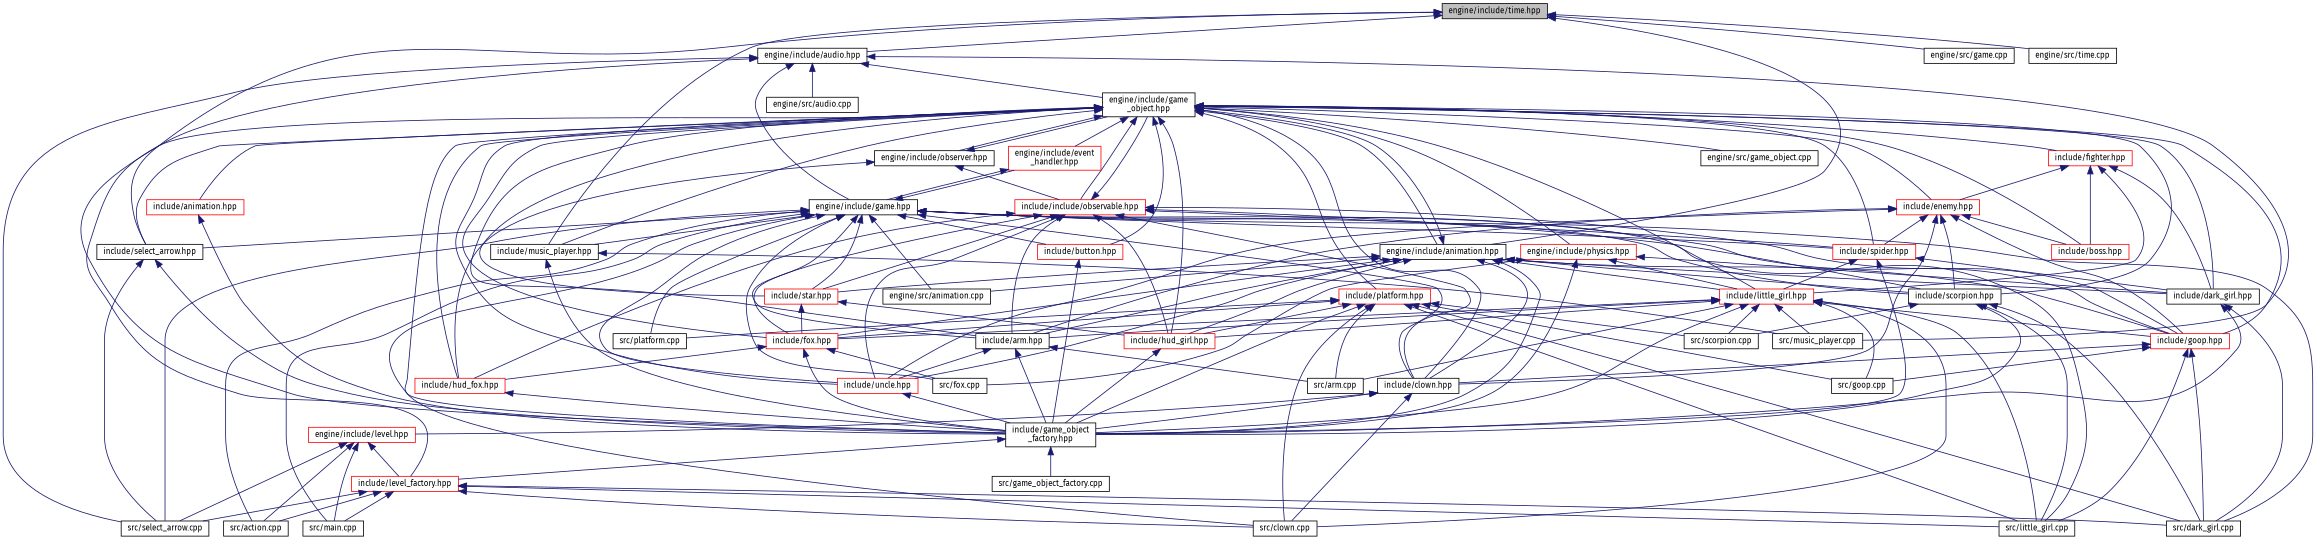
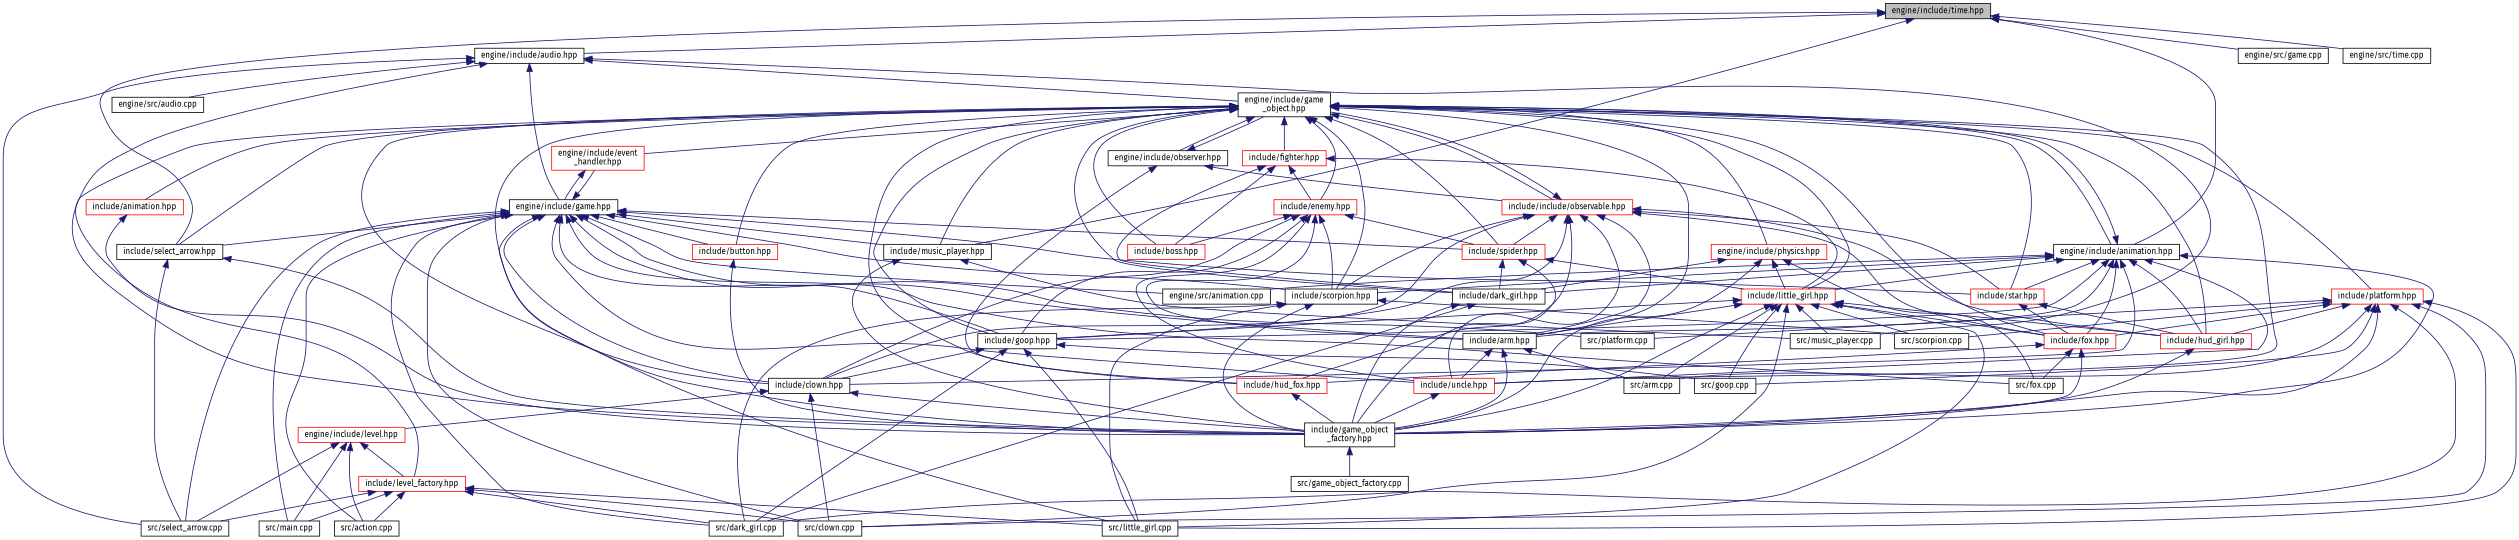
node "engine/src/game_object.cpp": removed
node "include/goop.hpp": color red -> black
edge "include/level_factory.hpp" -> "include/game_object _factory.hpp": removed
